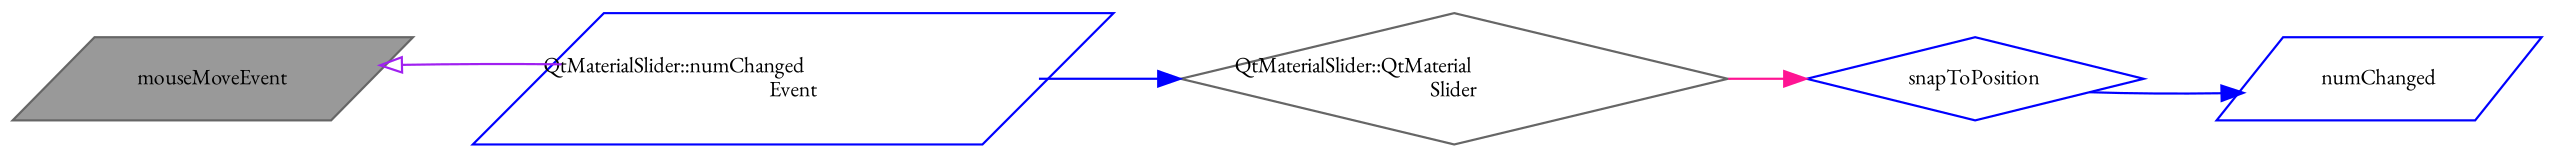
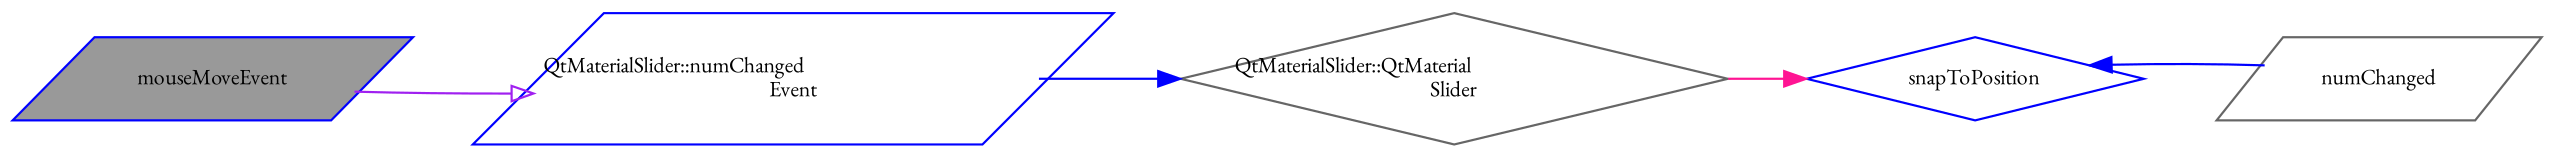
edge "QtMaterialSlider::numChanged Event" -> "mouseMoveEvent": reversed
node "mouseMoveEvent": color gray40 -> blue
node "numChanged": color blue -> gray40
edge "snapToPosition" -> "numChanged": reversed
